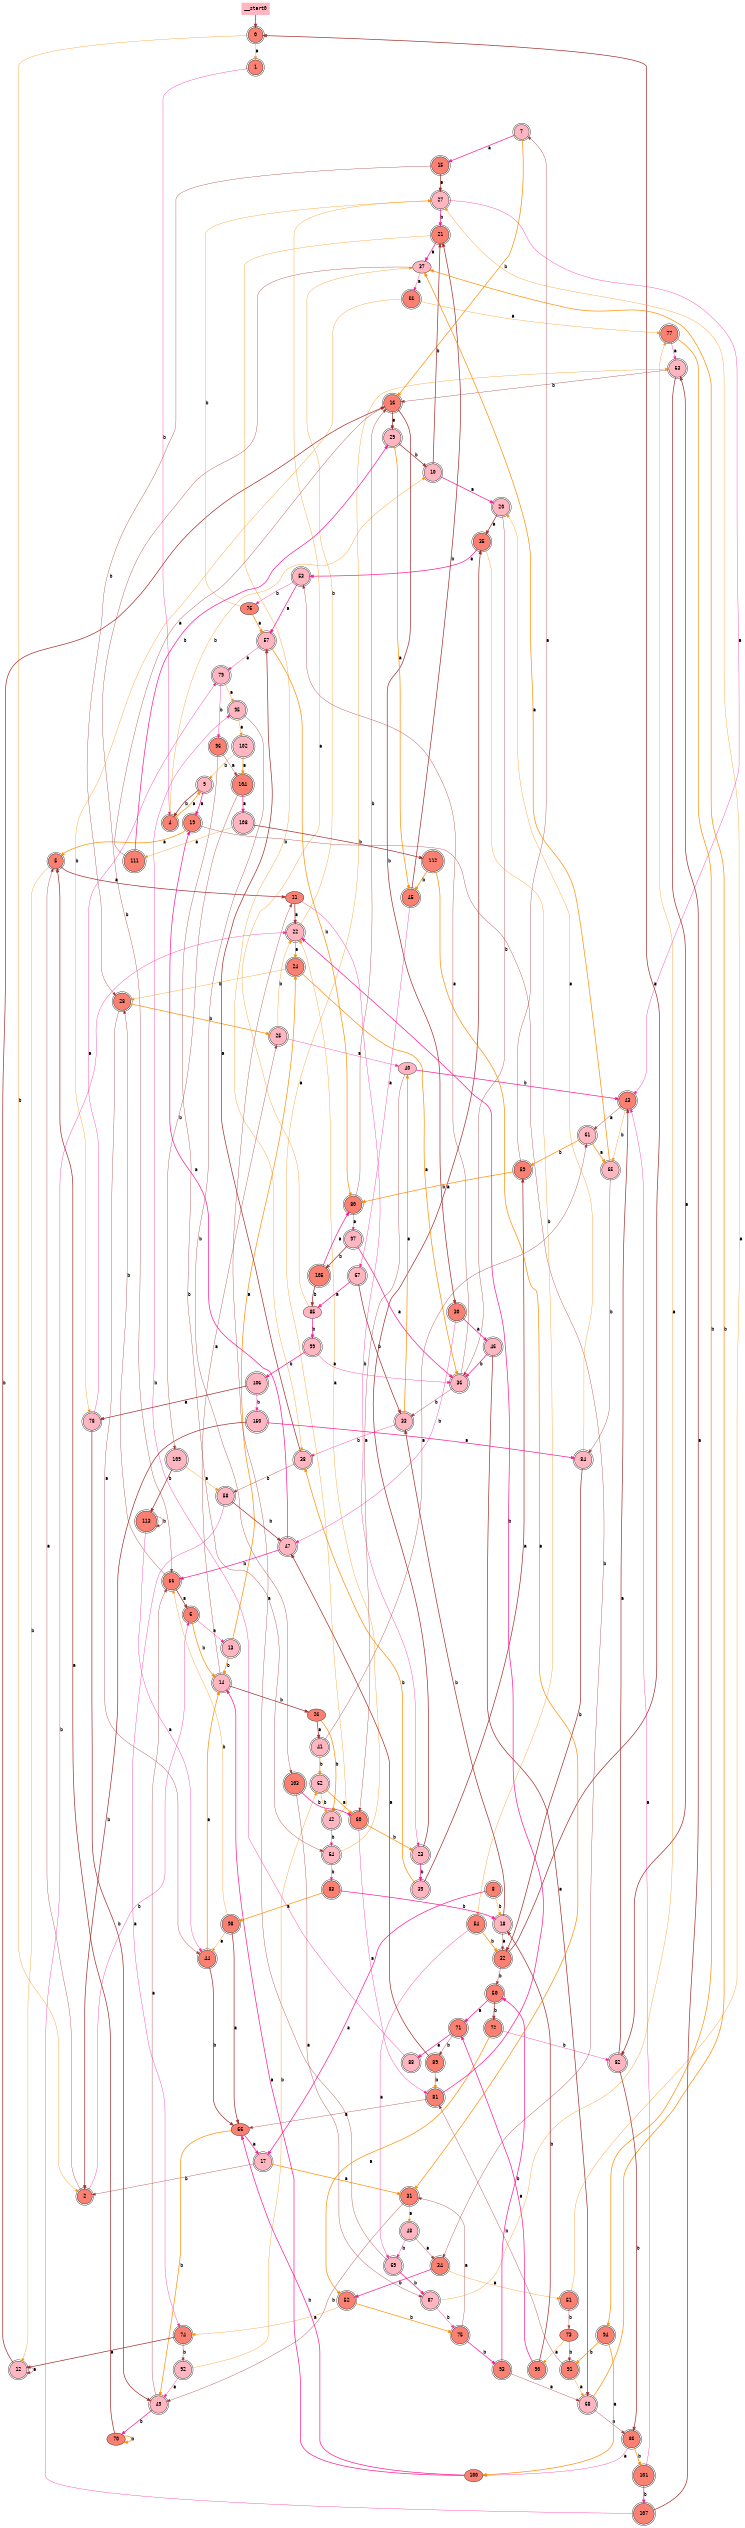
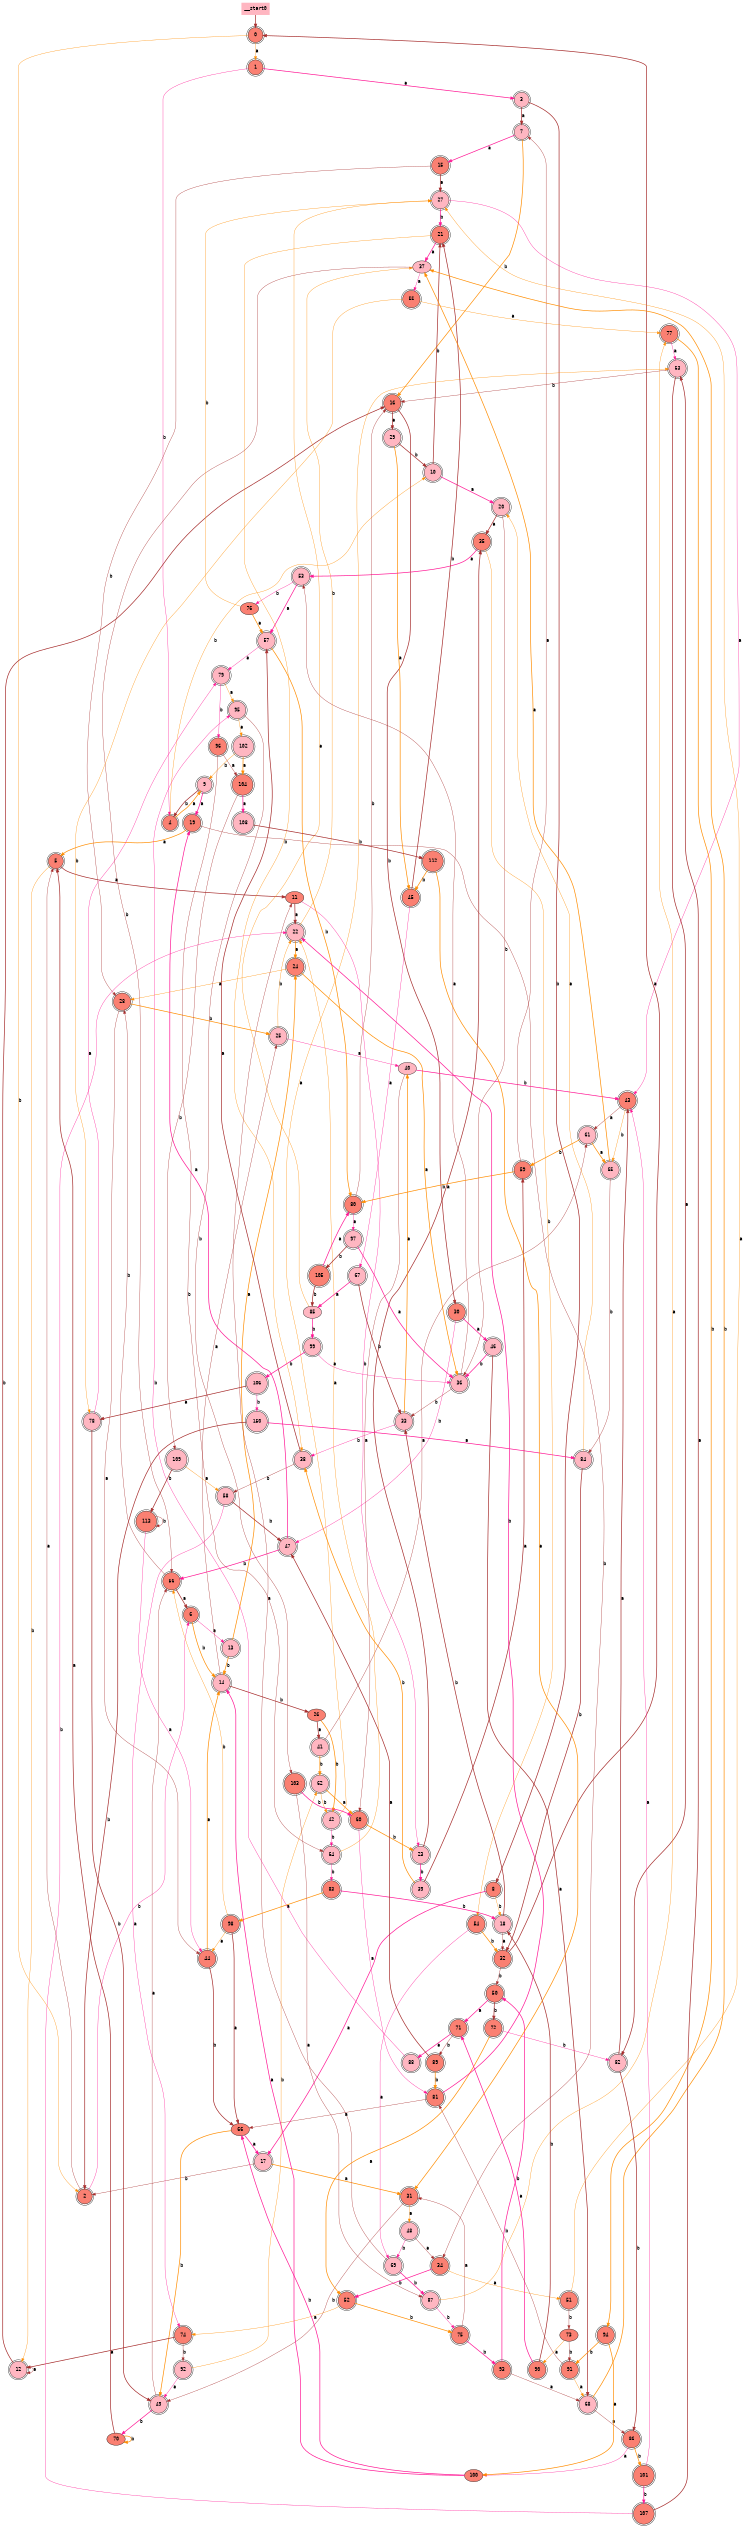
node "3": added
node "111": removed
edge "24" -> "28": label "b" -> "a"
